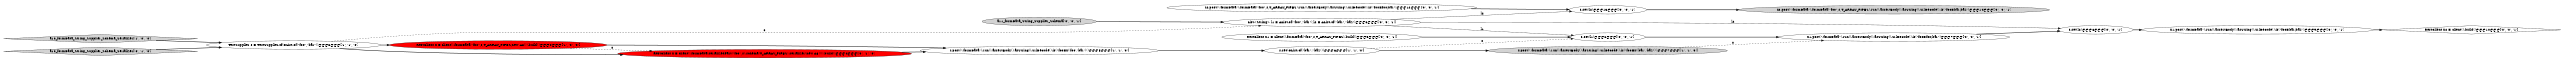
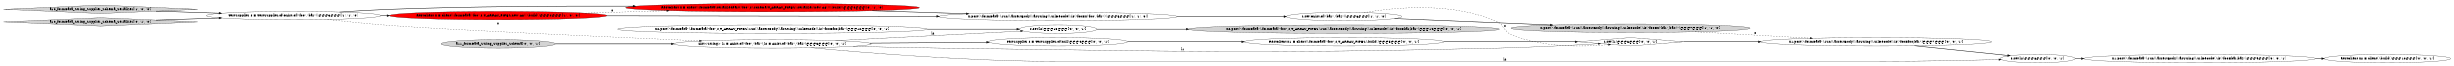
node "RestClient x2 = client().build()@@@10@@@['0', '0', '1']": shape diamond -> ellipse
node "s.set(l1)@@@6@@@['0', '0', '1']": shape ellipse -> diamond
node "TestSupplier s = TestSupplier.of(null)@@@4@@@['0', '0', '1']": added
